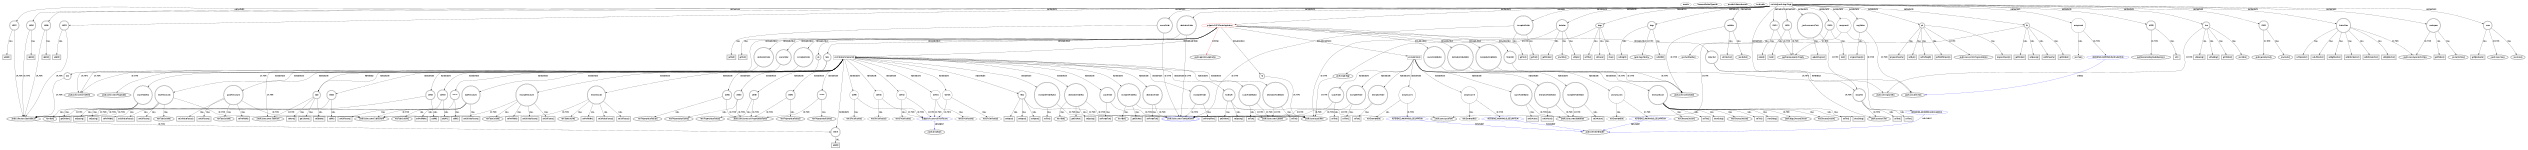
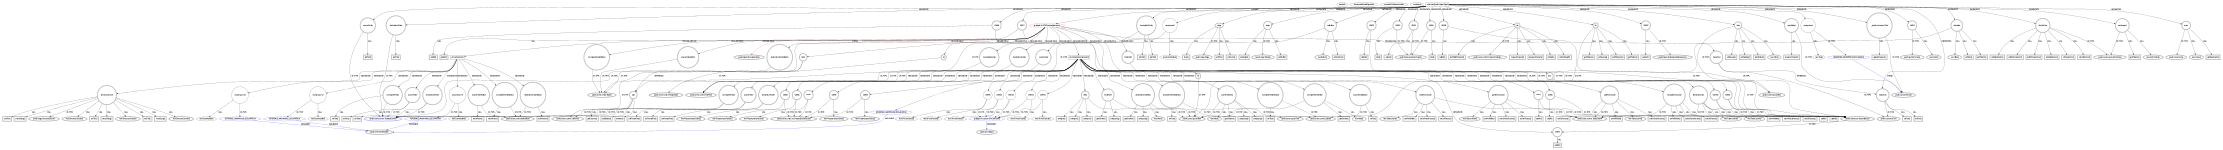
node "util()": label "util()" -> "subtract()"
edge "javafx.stage.Stage" -> "javafx.scene.layout.HBox": now "sourceFolderBox" -> "javafx.scene.layout.HBox"
